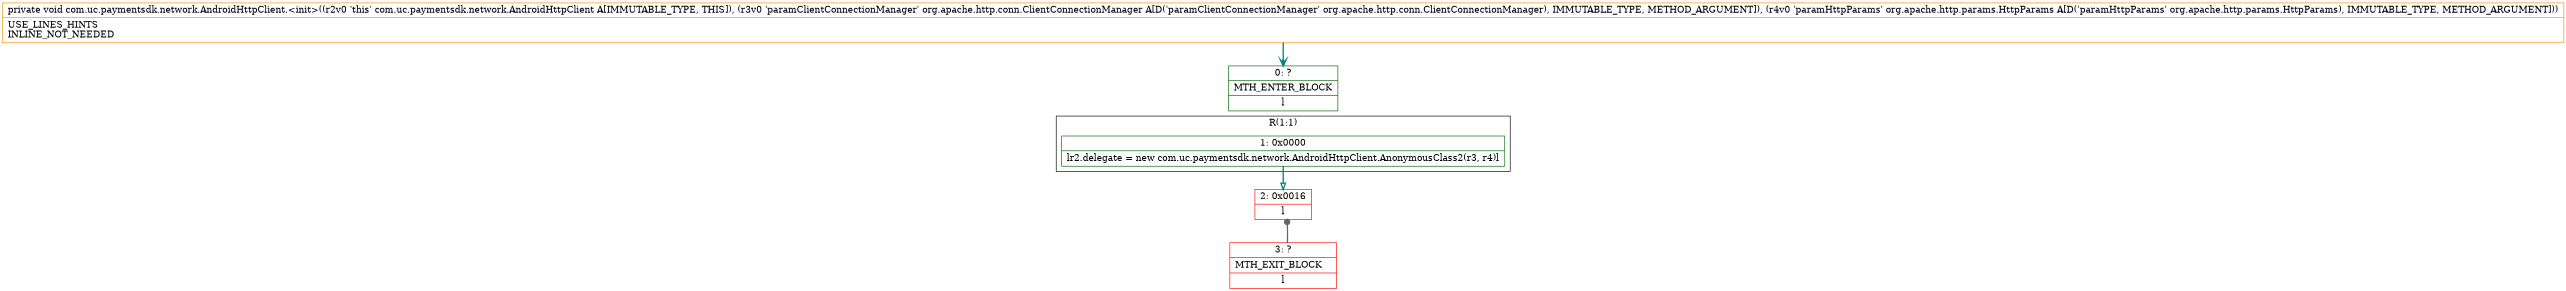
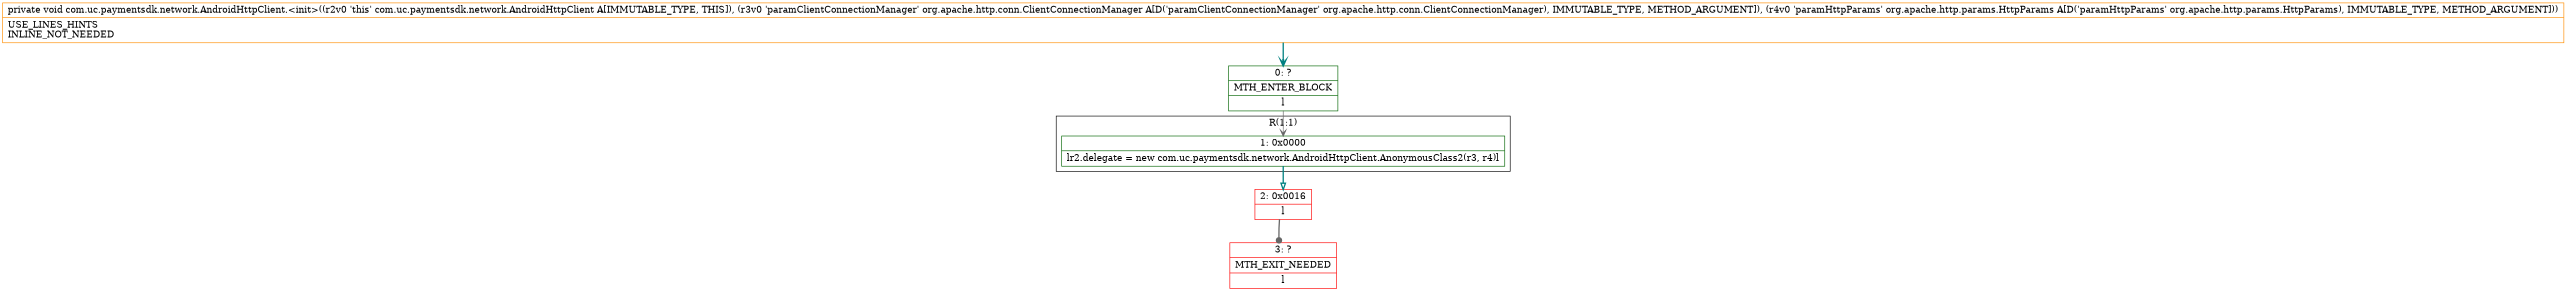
edge "0: ?" -> "1: 0x0000": added
edge "3: ?" -> "2: 0x0016": reversed
node "3: ?": text "MTH_EXIT_BLOCK" -> "MTH_EXIT_NEEDED"
